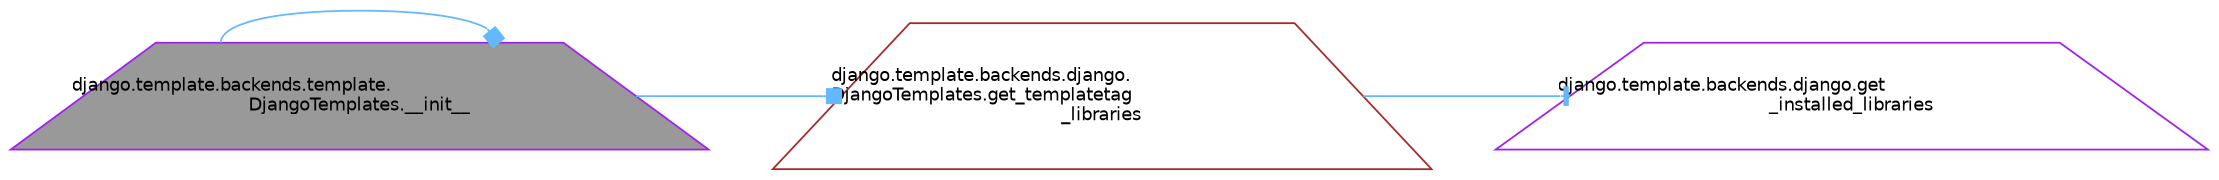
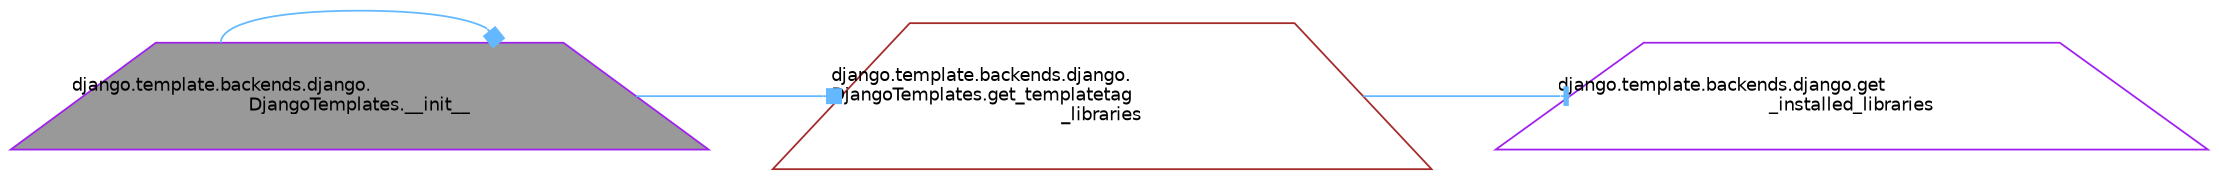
node "django.template.backends.template. DjangoTemplates.__init__": label "django.template.backends.template. DjangoTemplates.__init__" -> "django.template.backends.django. DjangoTemplates.__init__"
